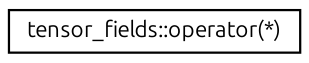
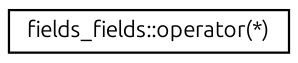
node "tensor_fields::operator(*)": label "tensor_fields::operator(*)" -> "fields_fields::operator(*)"
